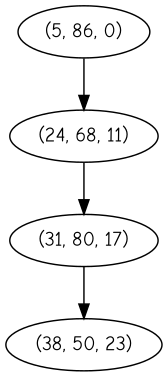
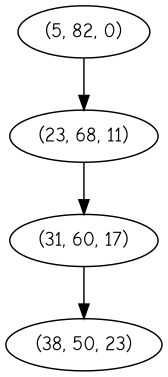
node "(5, 86, 0)": label "(5, 86, 0)" -> "(5, 82, 0)"
node "(24, 68, 11)": label "(24, 68, 11)" -> "(23, 68, 11)"
node "(31, 80, 17)": label "(31, 80, 17)" -> "(31, 60, 17)"
